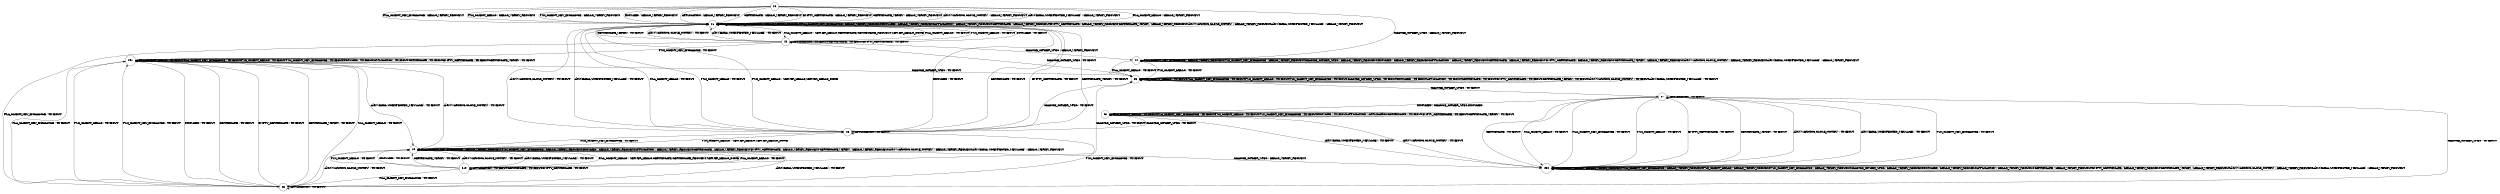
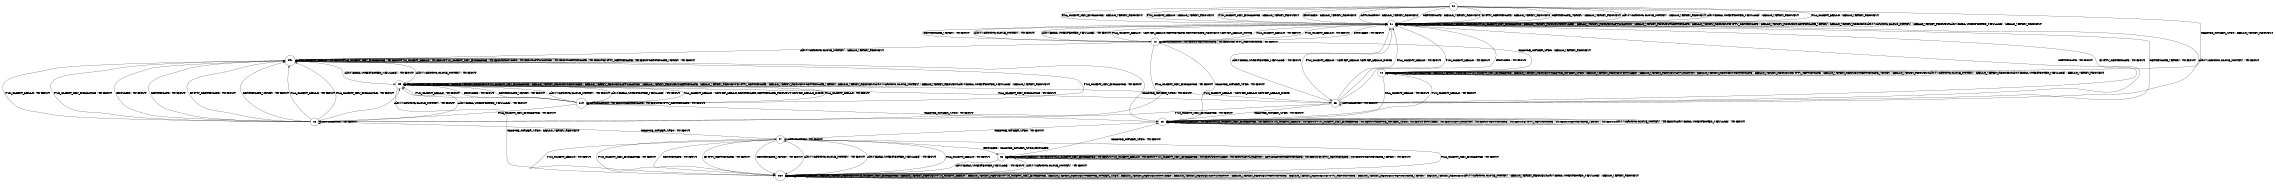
edge "s2" -> "s91": label "PSK_CLIENT_KEY_EXCHANGE / TIMEOUT" -> "Alert(WARNING,CLOSE_NOTIFY) / HELLO_VERIFY_REQUEST"
edge "s19" -> "s91": added, label "PSK_CLIENT_KEY_EXCHANGE / TIMEOUT"
edge "s8" -> "s3": now "s8" -> "s5"
